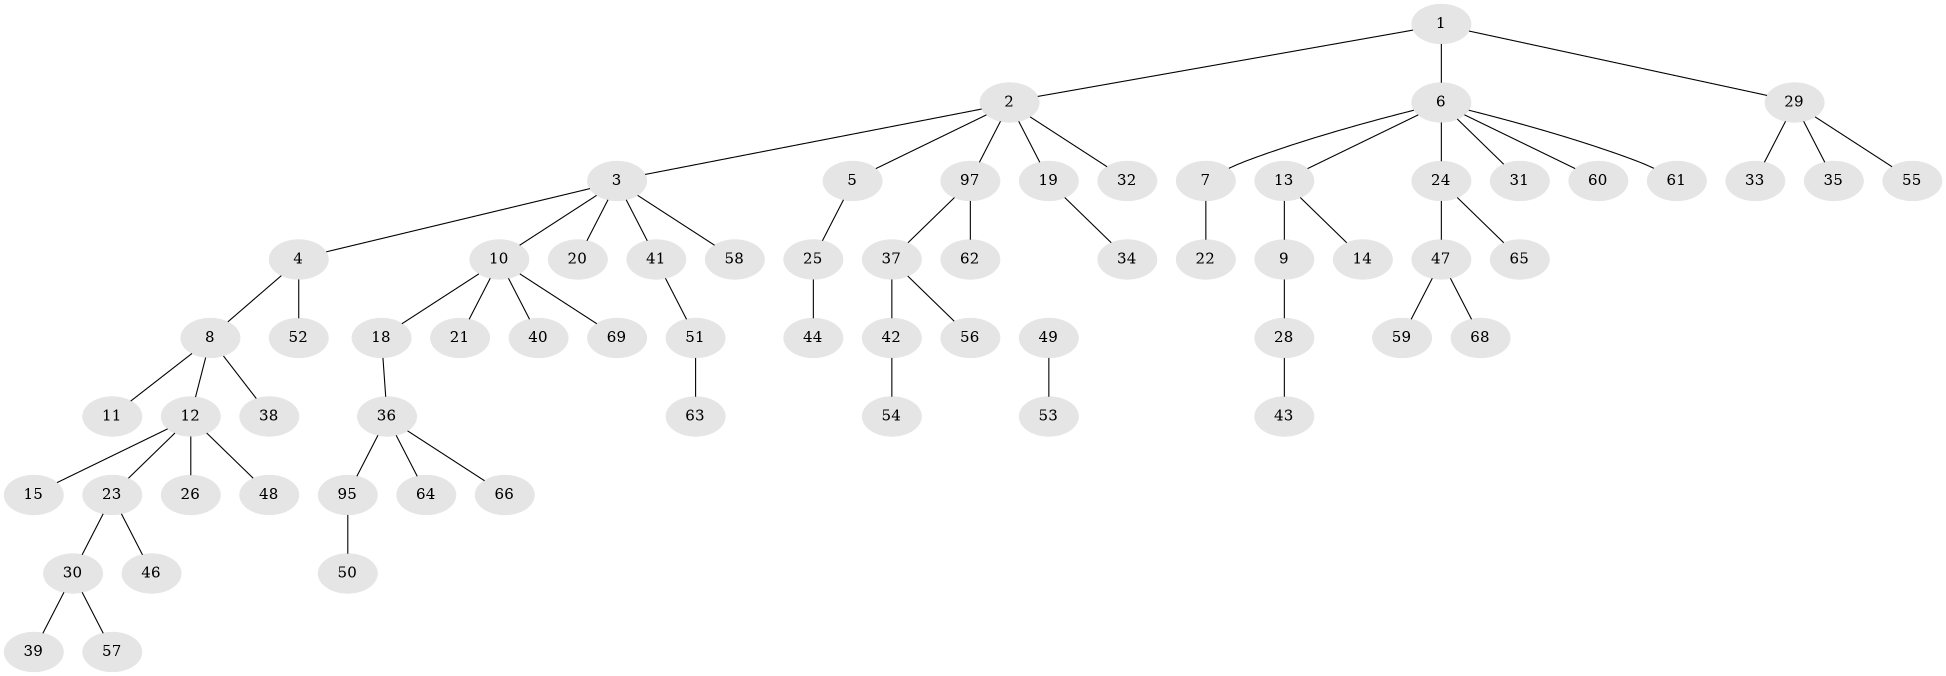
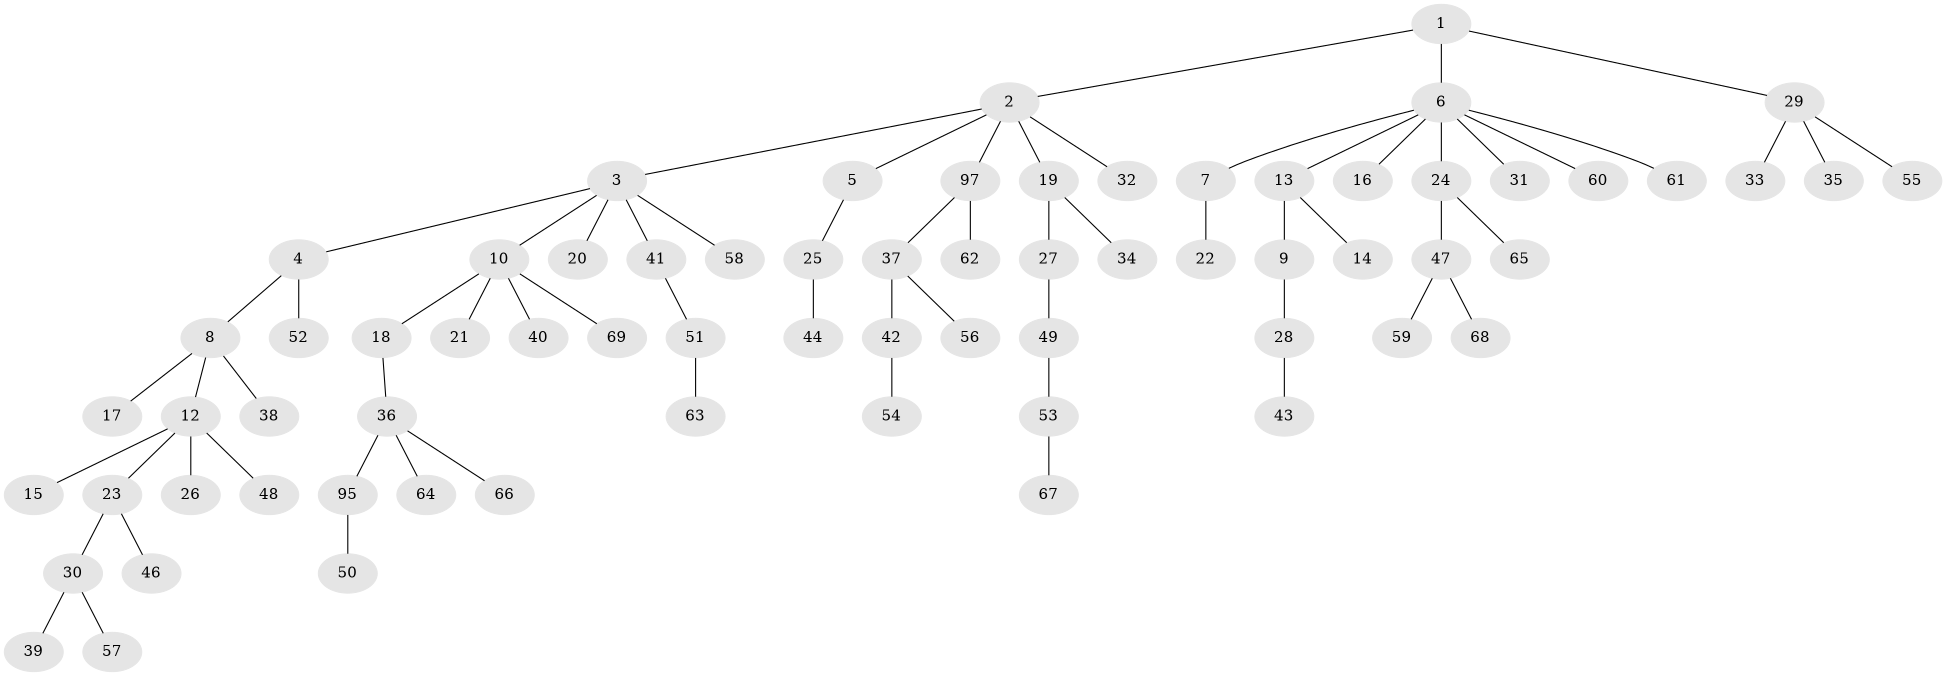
node "16": added
node "27": added
node "11": label "11" -> "17"
node "67": added
